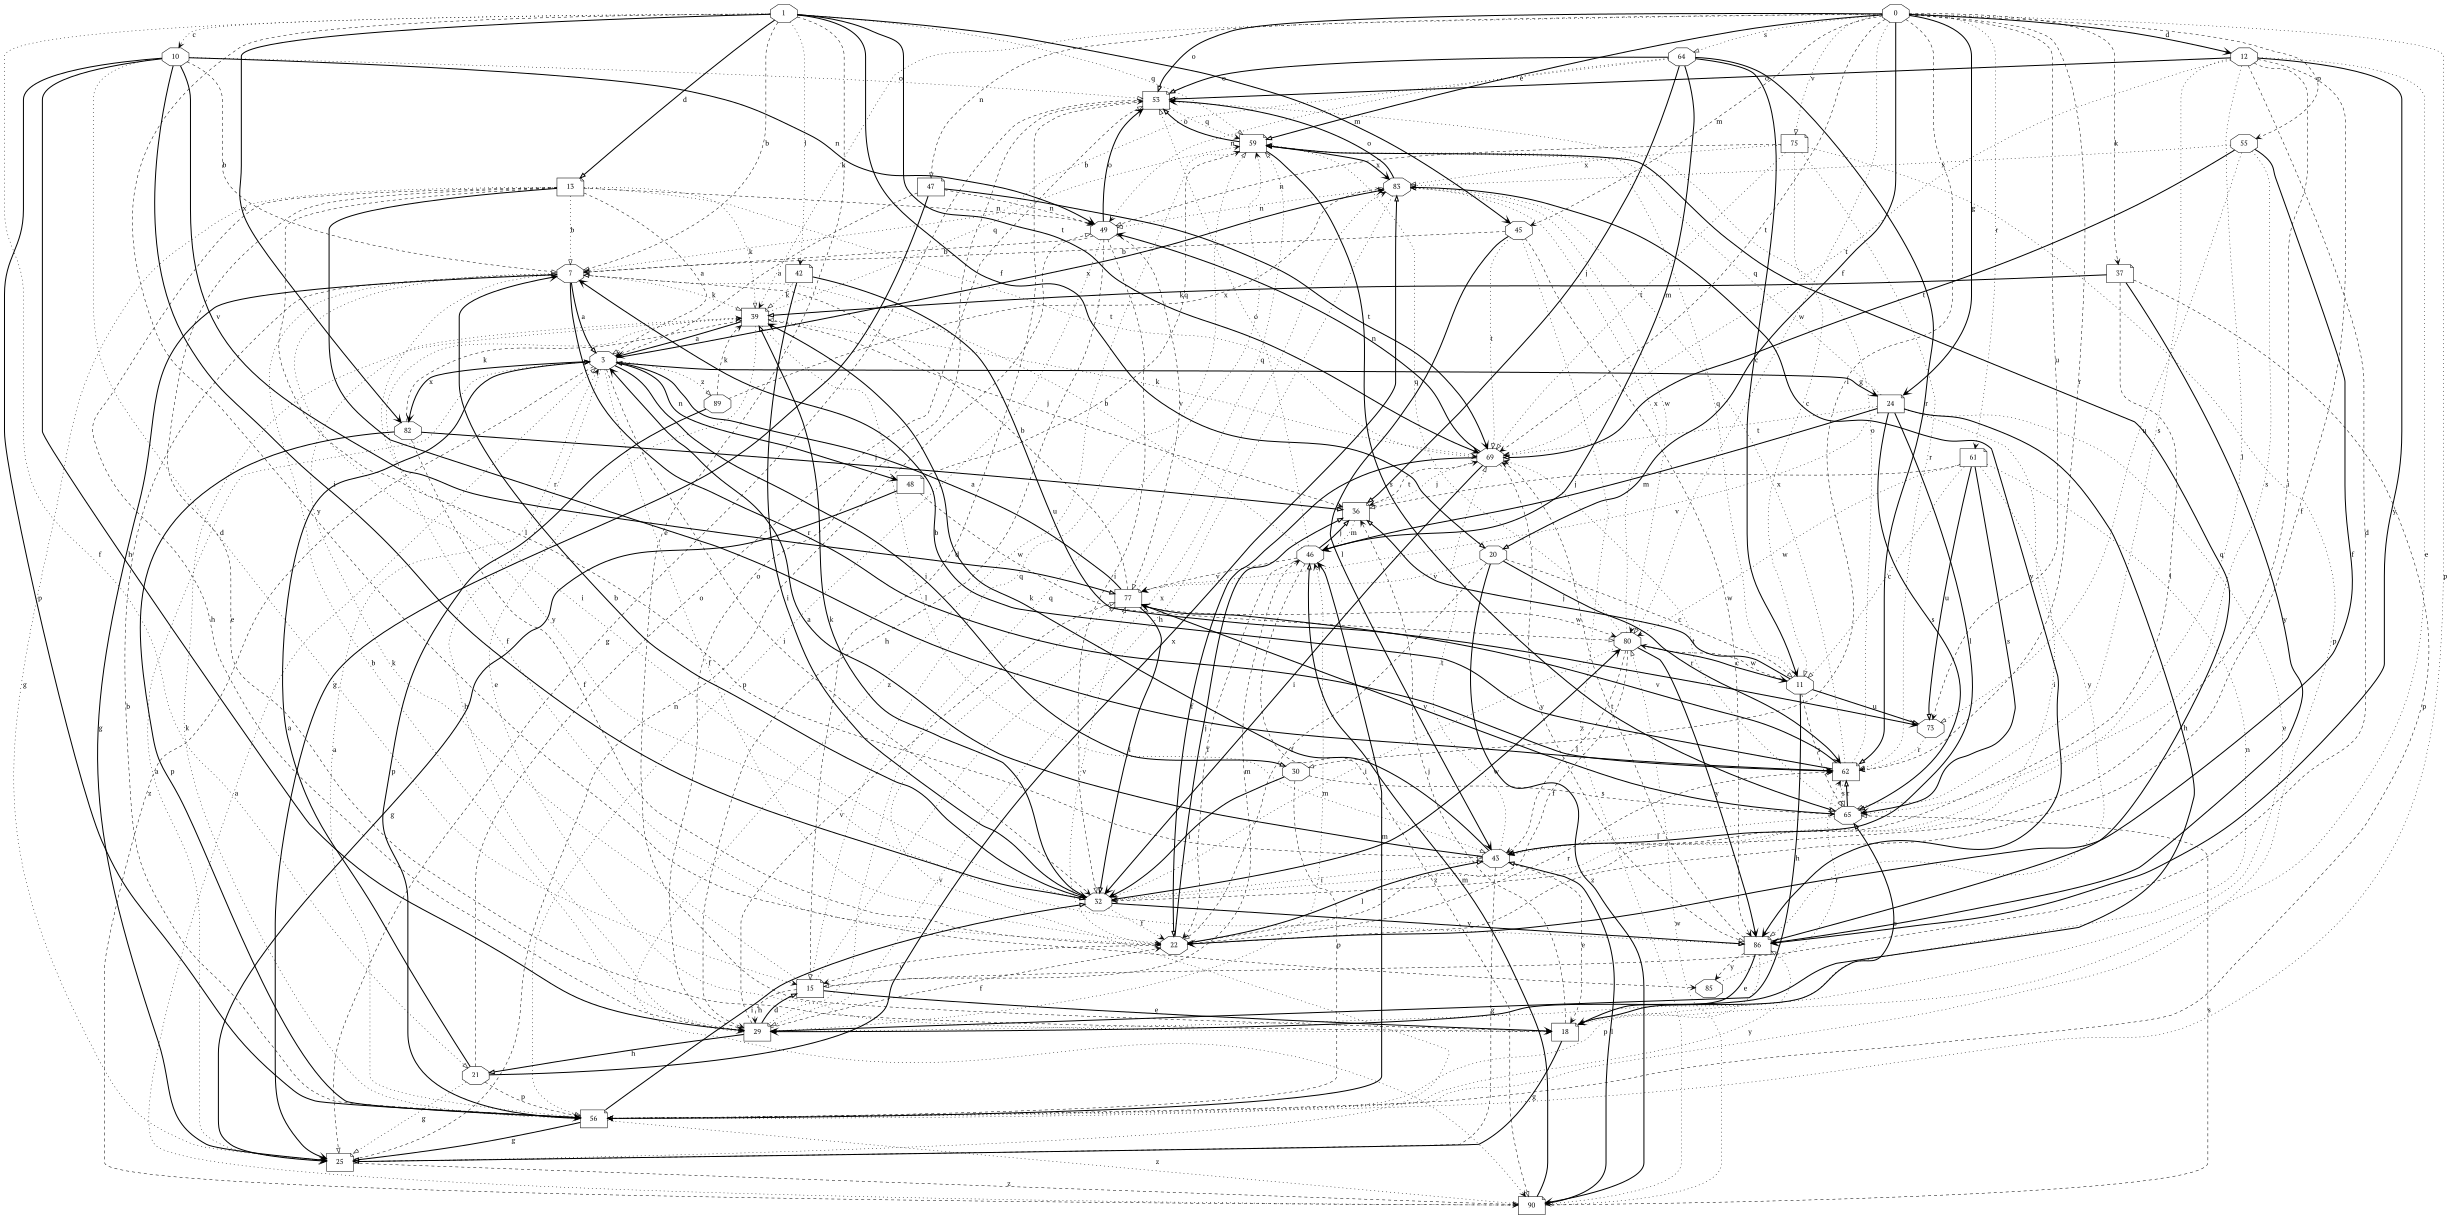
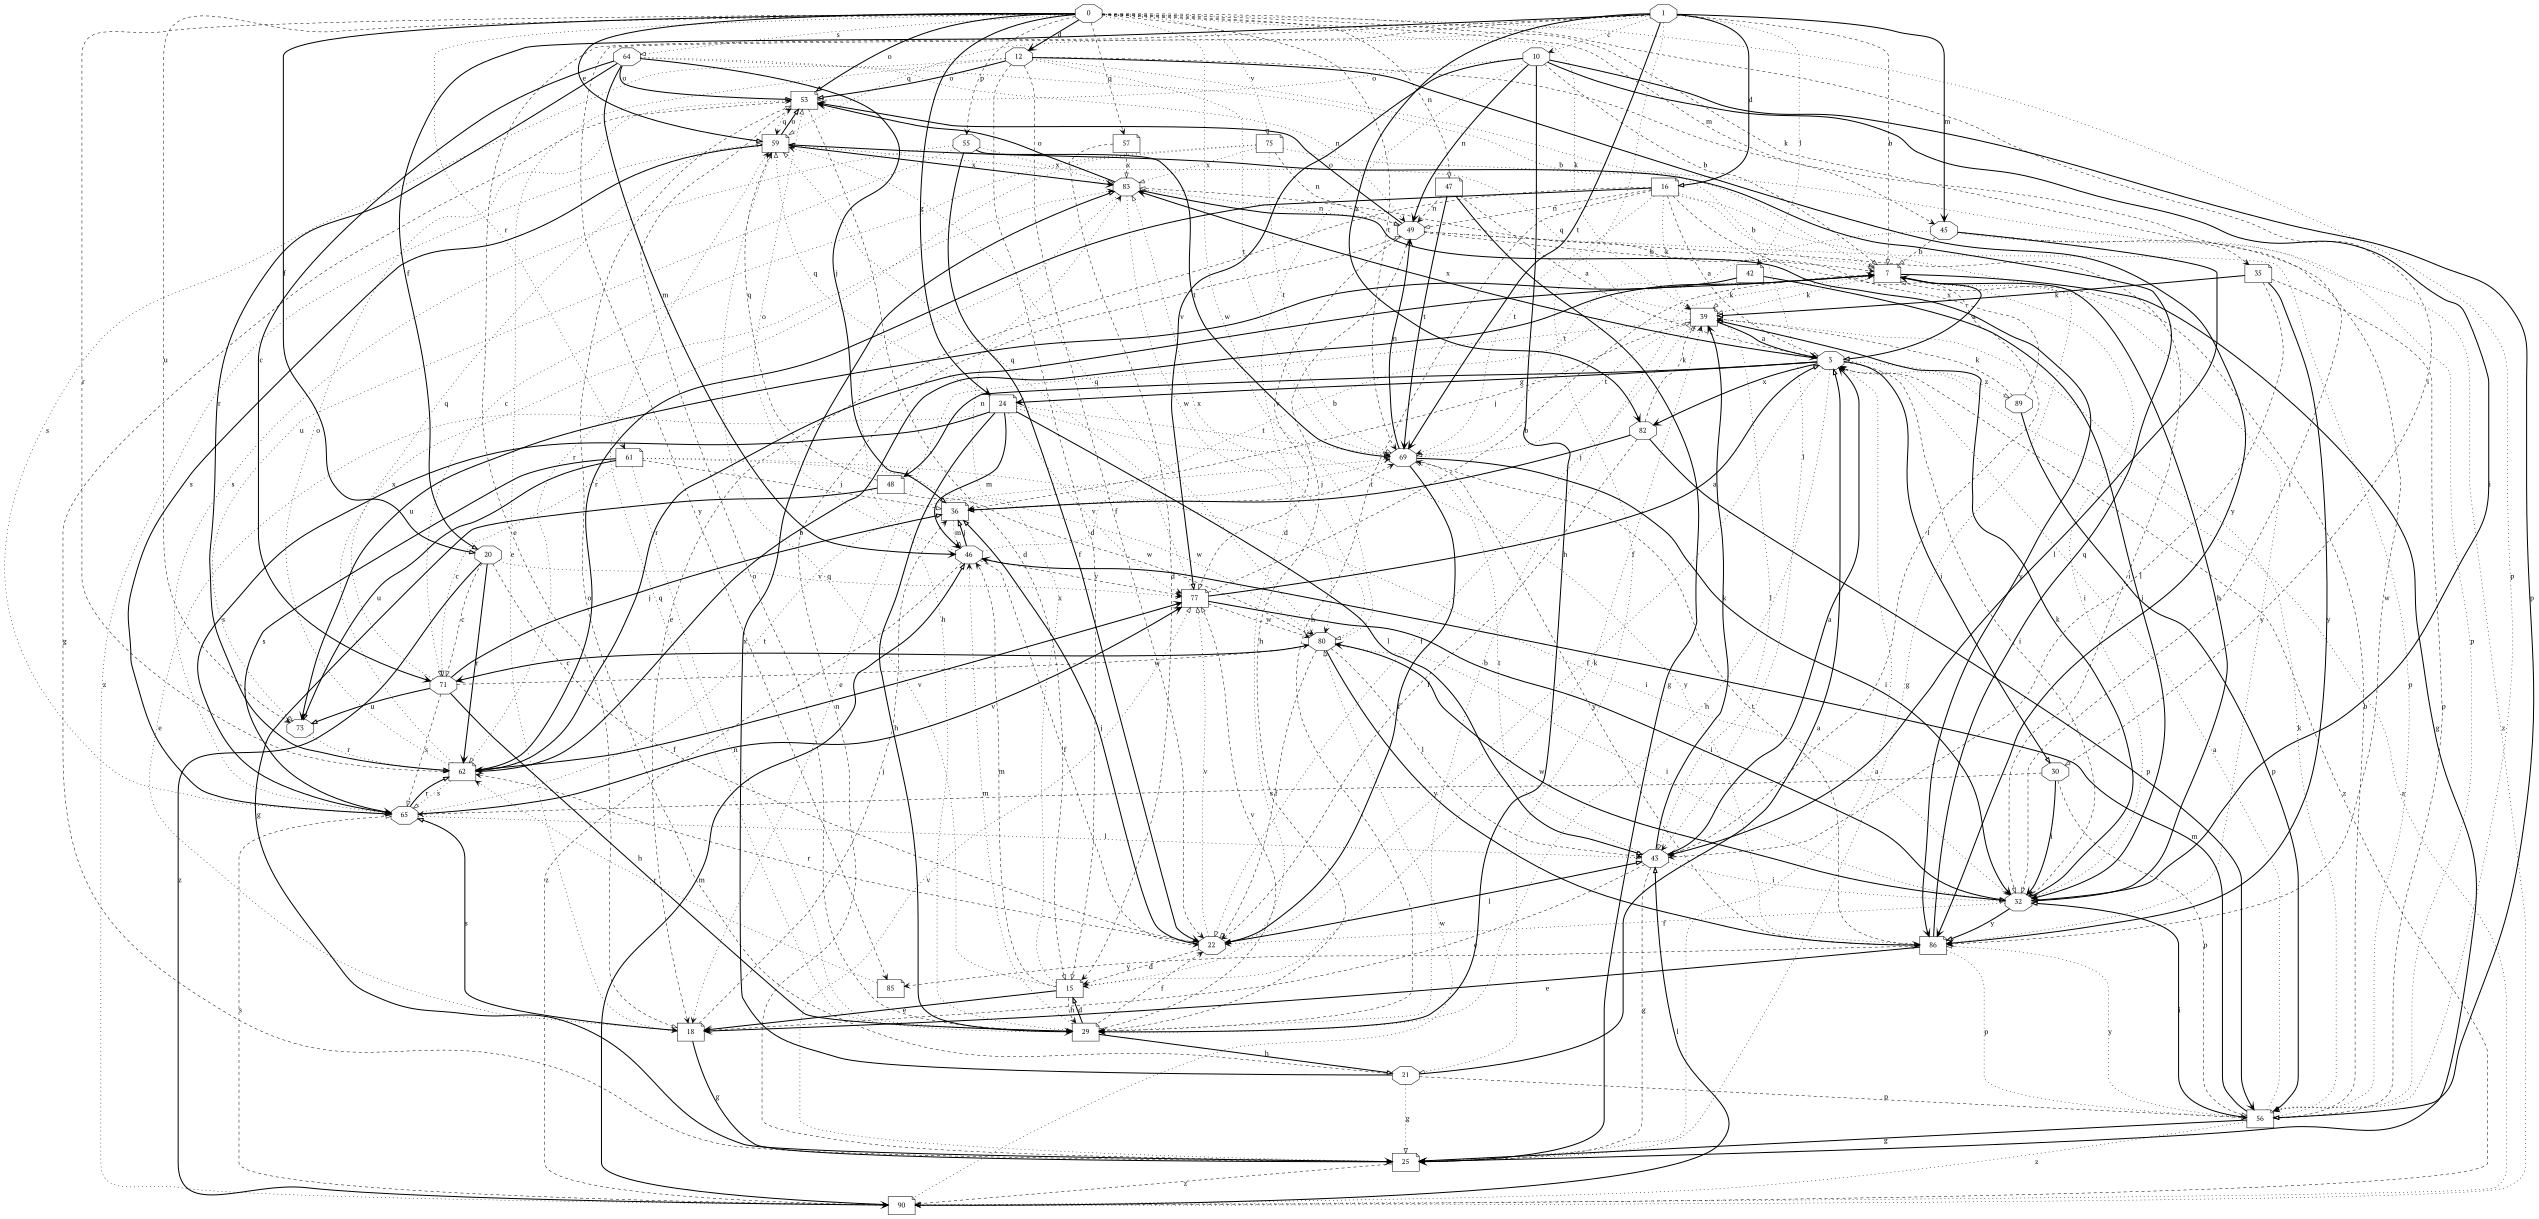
node "57": added
node "13": label "13" -> "16"
node "7": shape octagon -> note
node "37": label "37" -> "35"
edge "69" -> "39": label "k" -> "t"
node "11": label "11" -> "71"
edge "22" -> "15": label "v" -> "d"
node "85": shape octagon -> note
